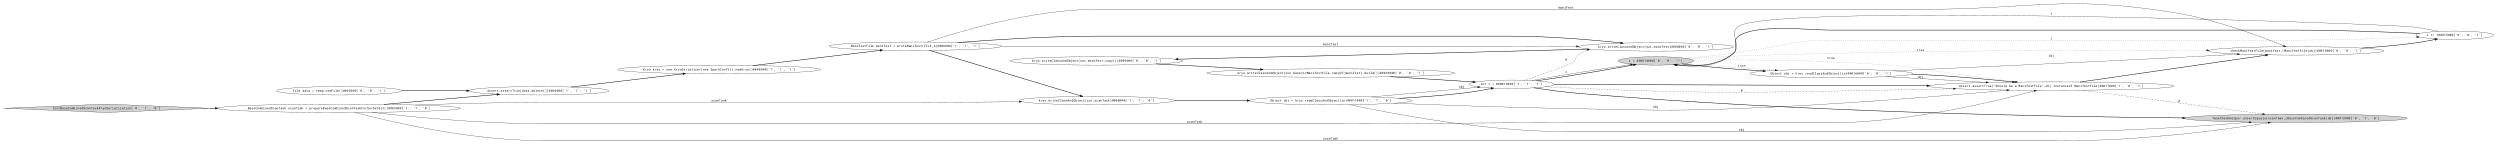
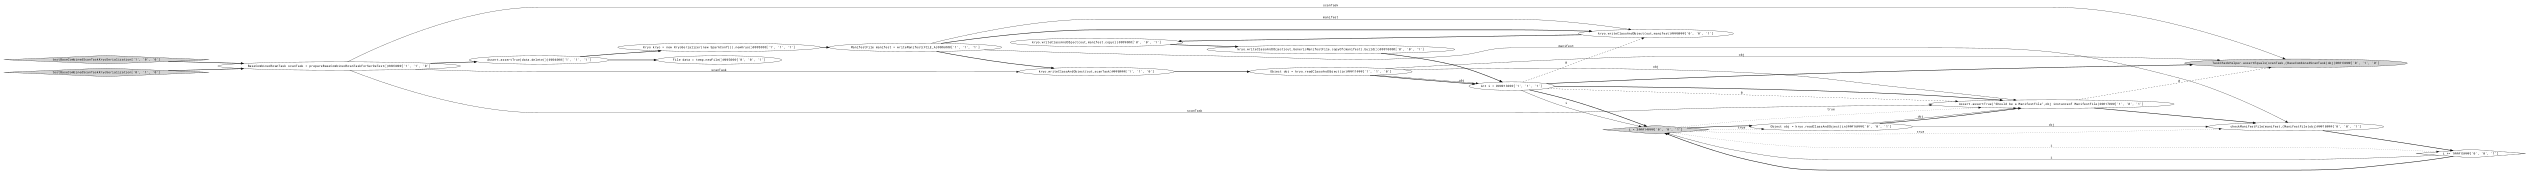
node "i += 1@@@15@@@['0', '0', '1']": shape ellipse -> diamond
node "testBaseCombinedScanTaskKryoSerialization['1', '0', '0']": added
node "i < 3@@@14@@@['0', '0', '1']": shape ellipse -> diamond
edge "File data = temp.newFile()@@@3@@@['0', '0', '1']" -> "Assert.assertTrue(data.delete())@@@4@@@['1', '1', '1']": reversed
